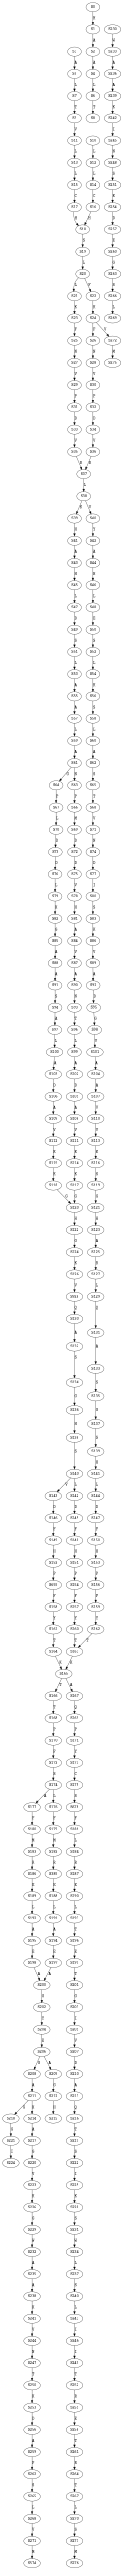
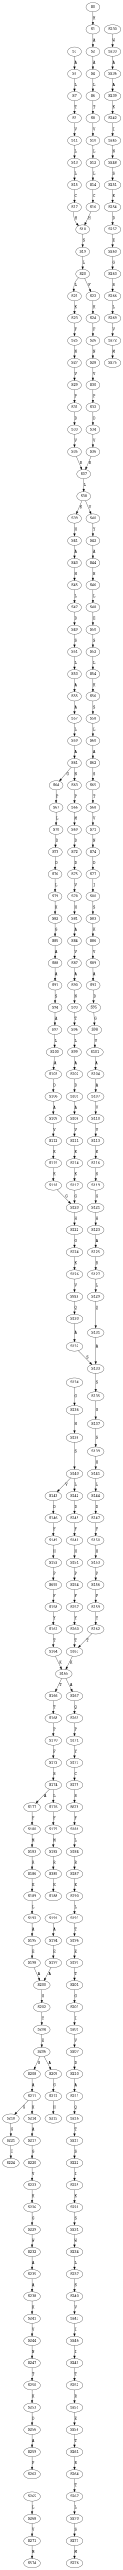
edge "S8" -> "S10": added, label "V"
edge "S24" -> "S272": now "S269" -> "S272"
edge "S132" -> "S134": now "S132" -> "S133"
edge "S188" -> "S191": removed, label "L"
edge "S240" -> "S243": label "L" -> "V"
edge "S262" -> "S265": removed, label "S"
